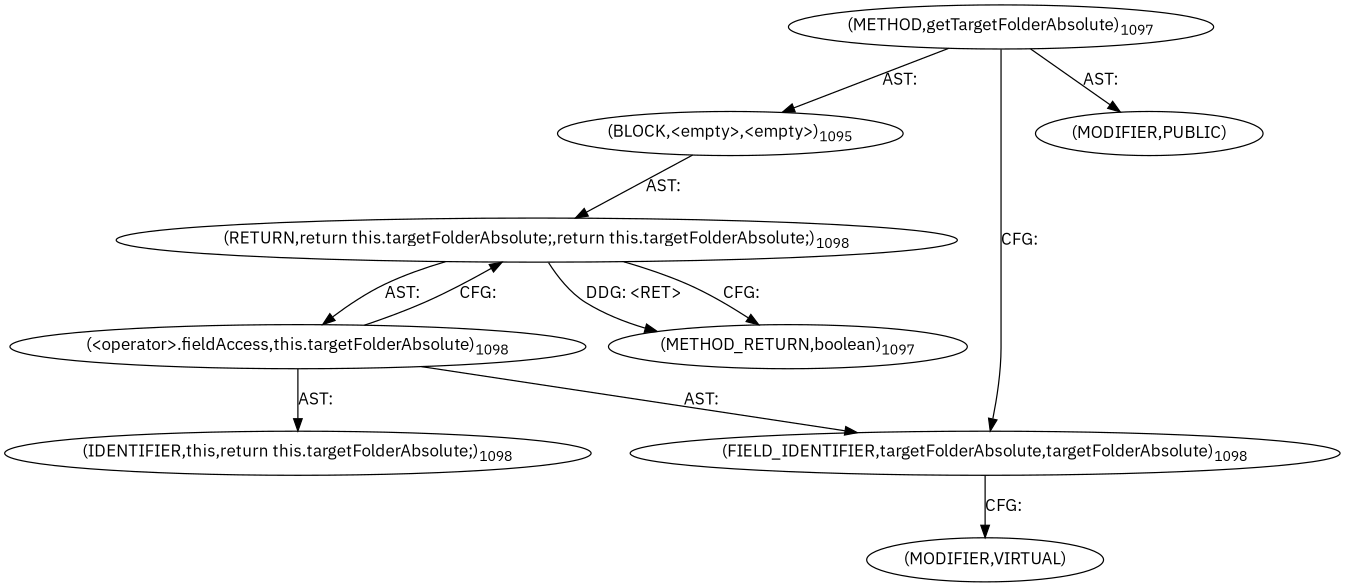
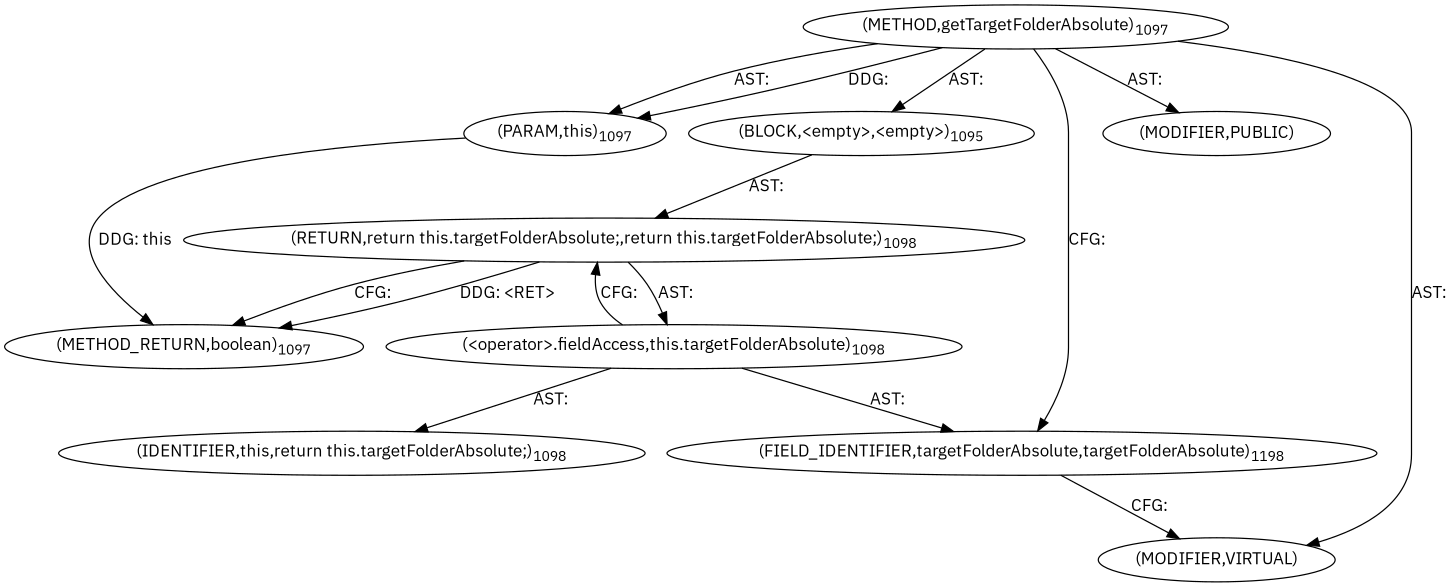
node "(PARAM,this)": added
edge "(METHOD,getTargetFolderAbsolute)" -> "(MODIFIER,VIRTUAL)": added, label "AST:"
node "(FIELD_IDENTIFIER,targetFolderAbsolute,targetFolderAbsolute)": text "1098" -> "1198"
